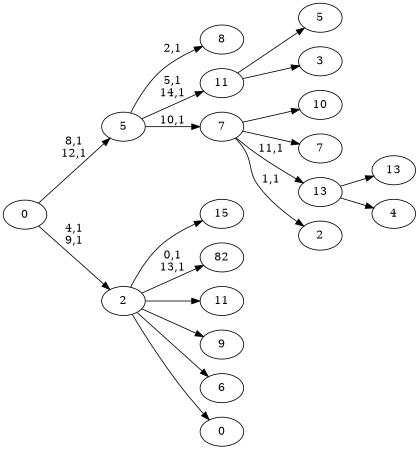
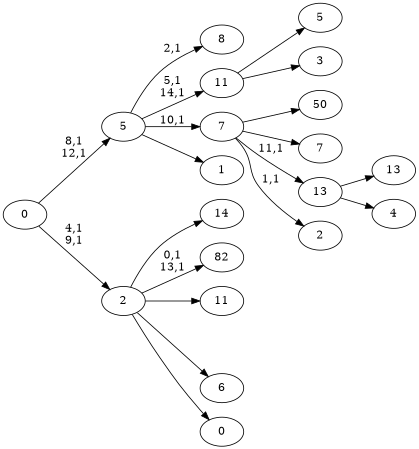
node "10": label "10" -> "50"
node "1": added
node "15": label "15" -> "14"
node "9": removed
